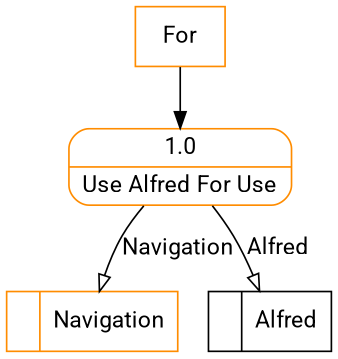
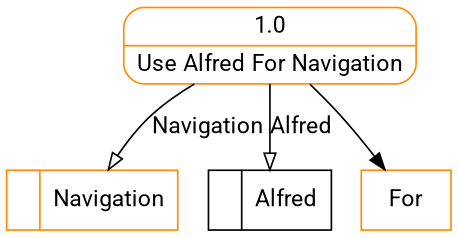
edge "For" -> "1.0": reversed
node "1.0": text "Use Alfred For Use" -> "Use Alfred For Navigation"
